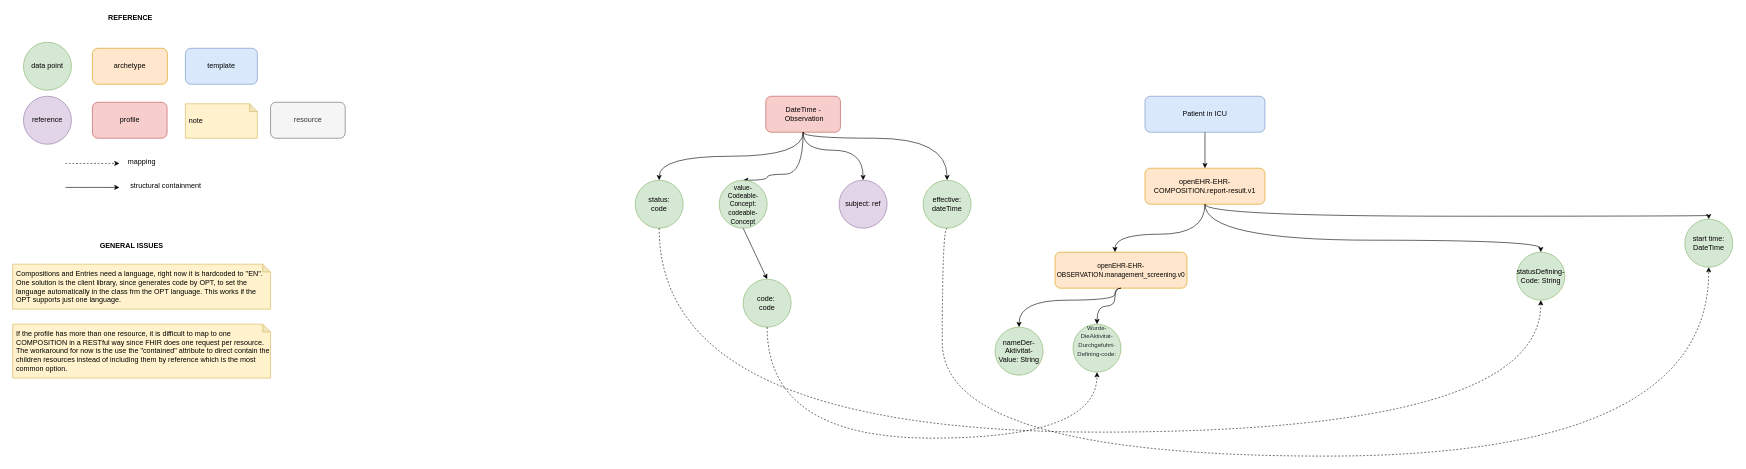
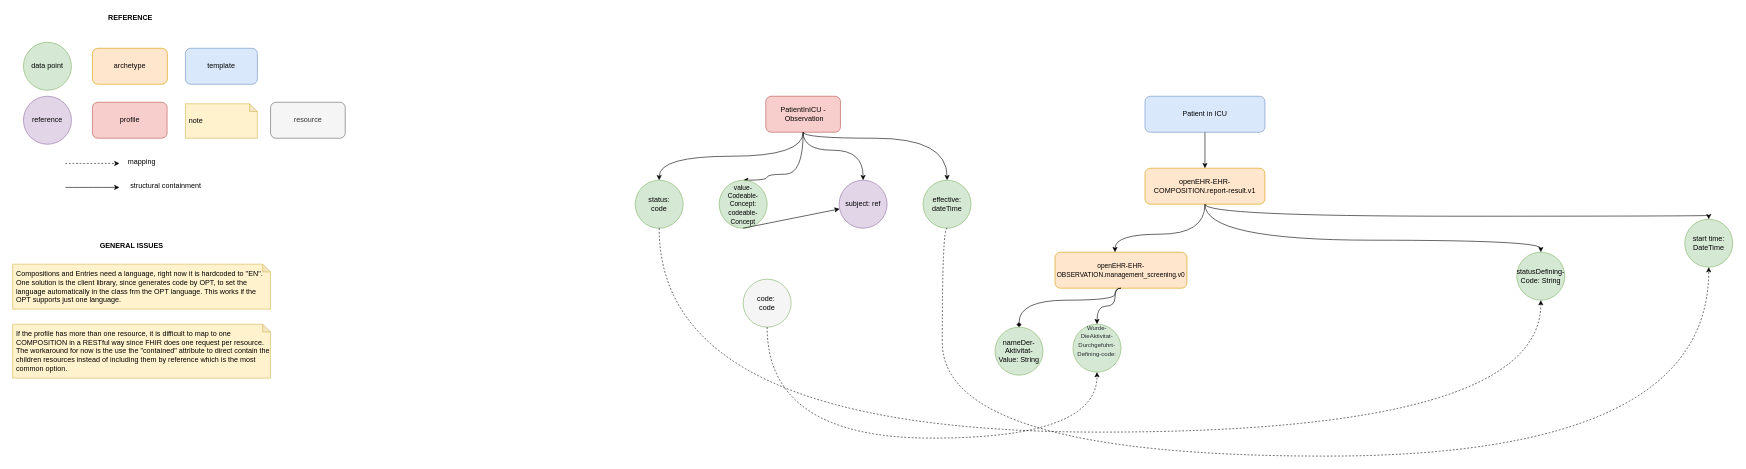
node "DateTime - Observation": label "DateTime - Observation" -> "PatientInICU - Observation"
edge "value-Codeable- Concept: codeable- Concept" -> "code: code": now "value-Codeable- Concept: codeable- Concept" -> "subject: ref"
node "code: code": fillcolor #d5e8d4 -> #f5f5f5
edge "openEHR-EHR-OBSERVATION.management_screening.v0" -> "nameDer- Aktivitat- Value: String": arrowhead classic -> diamond
